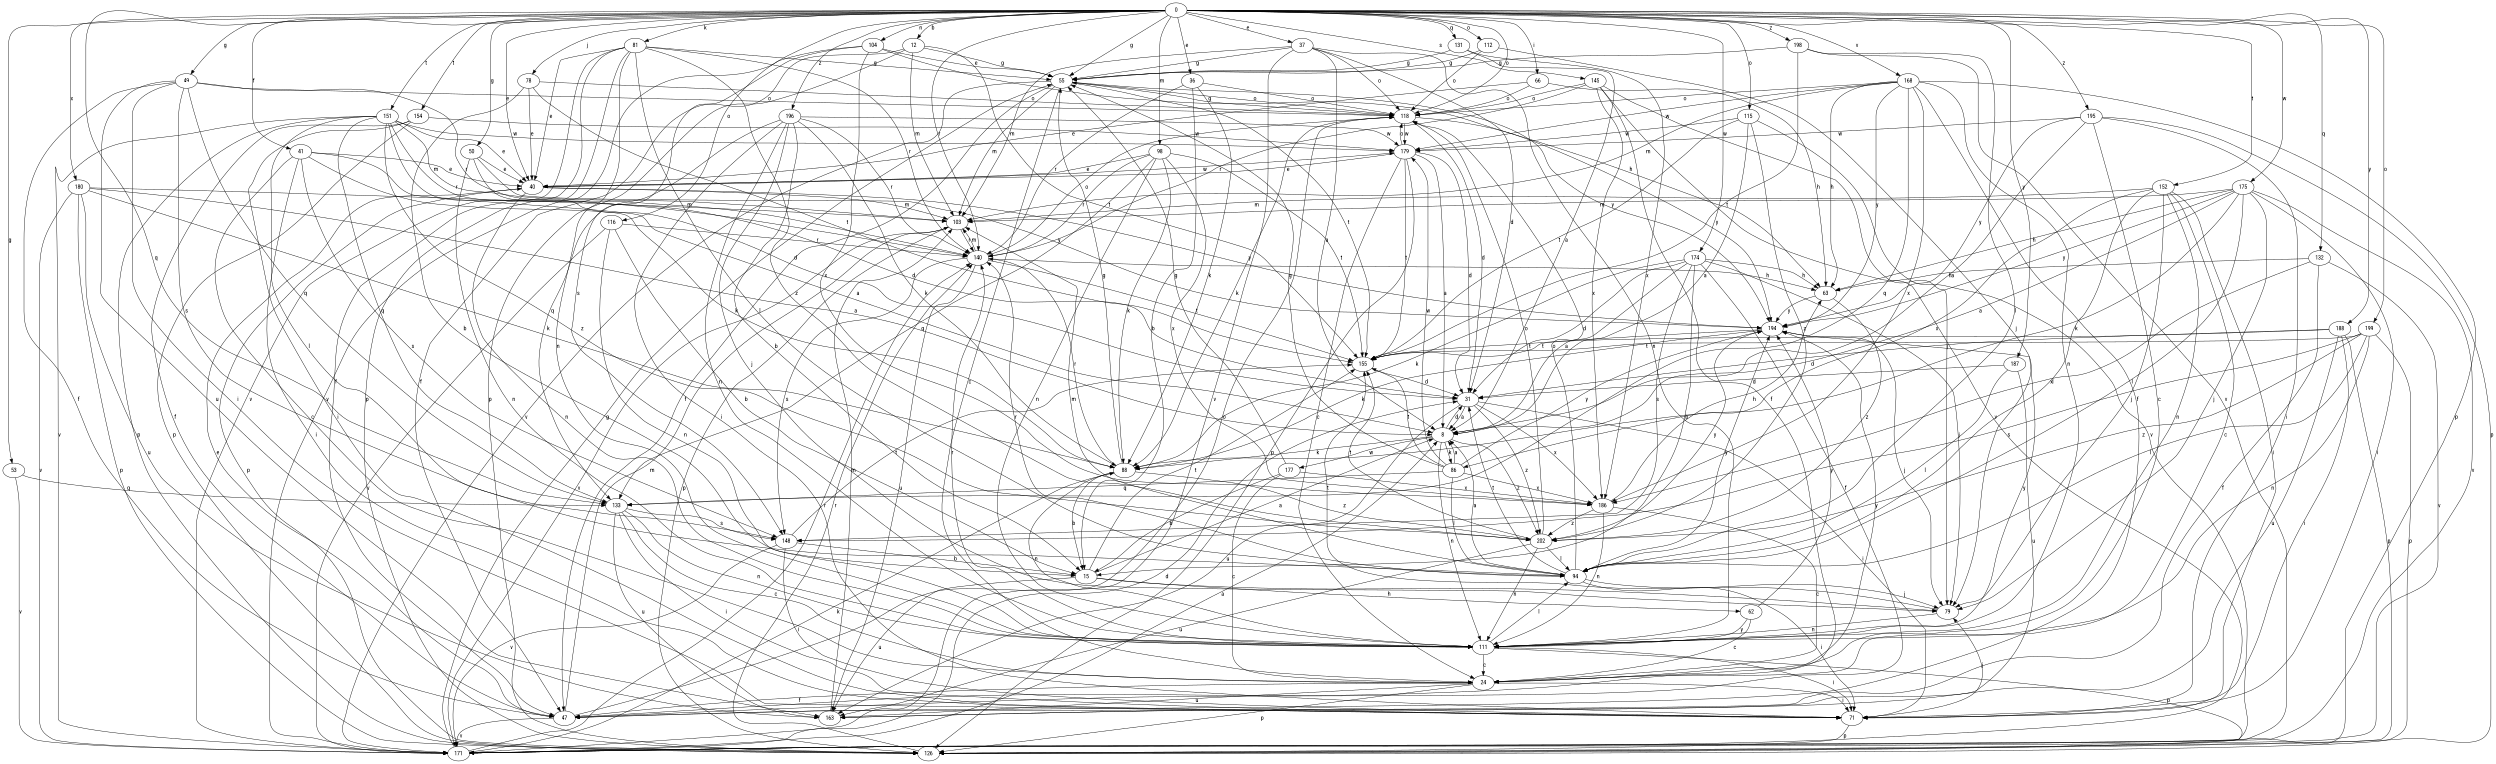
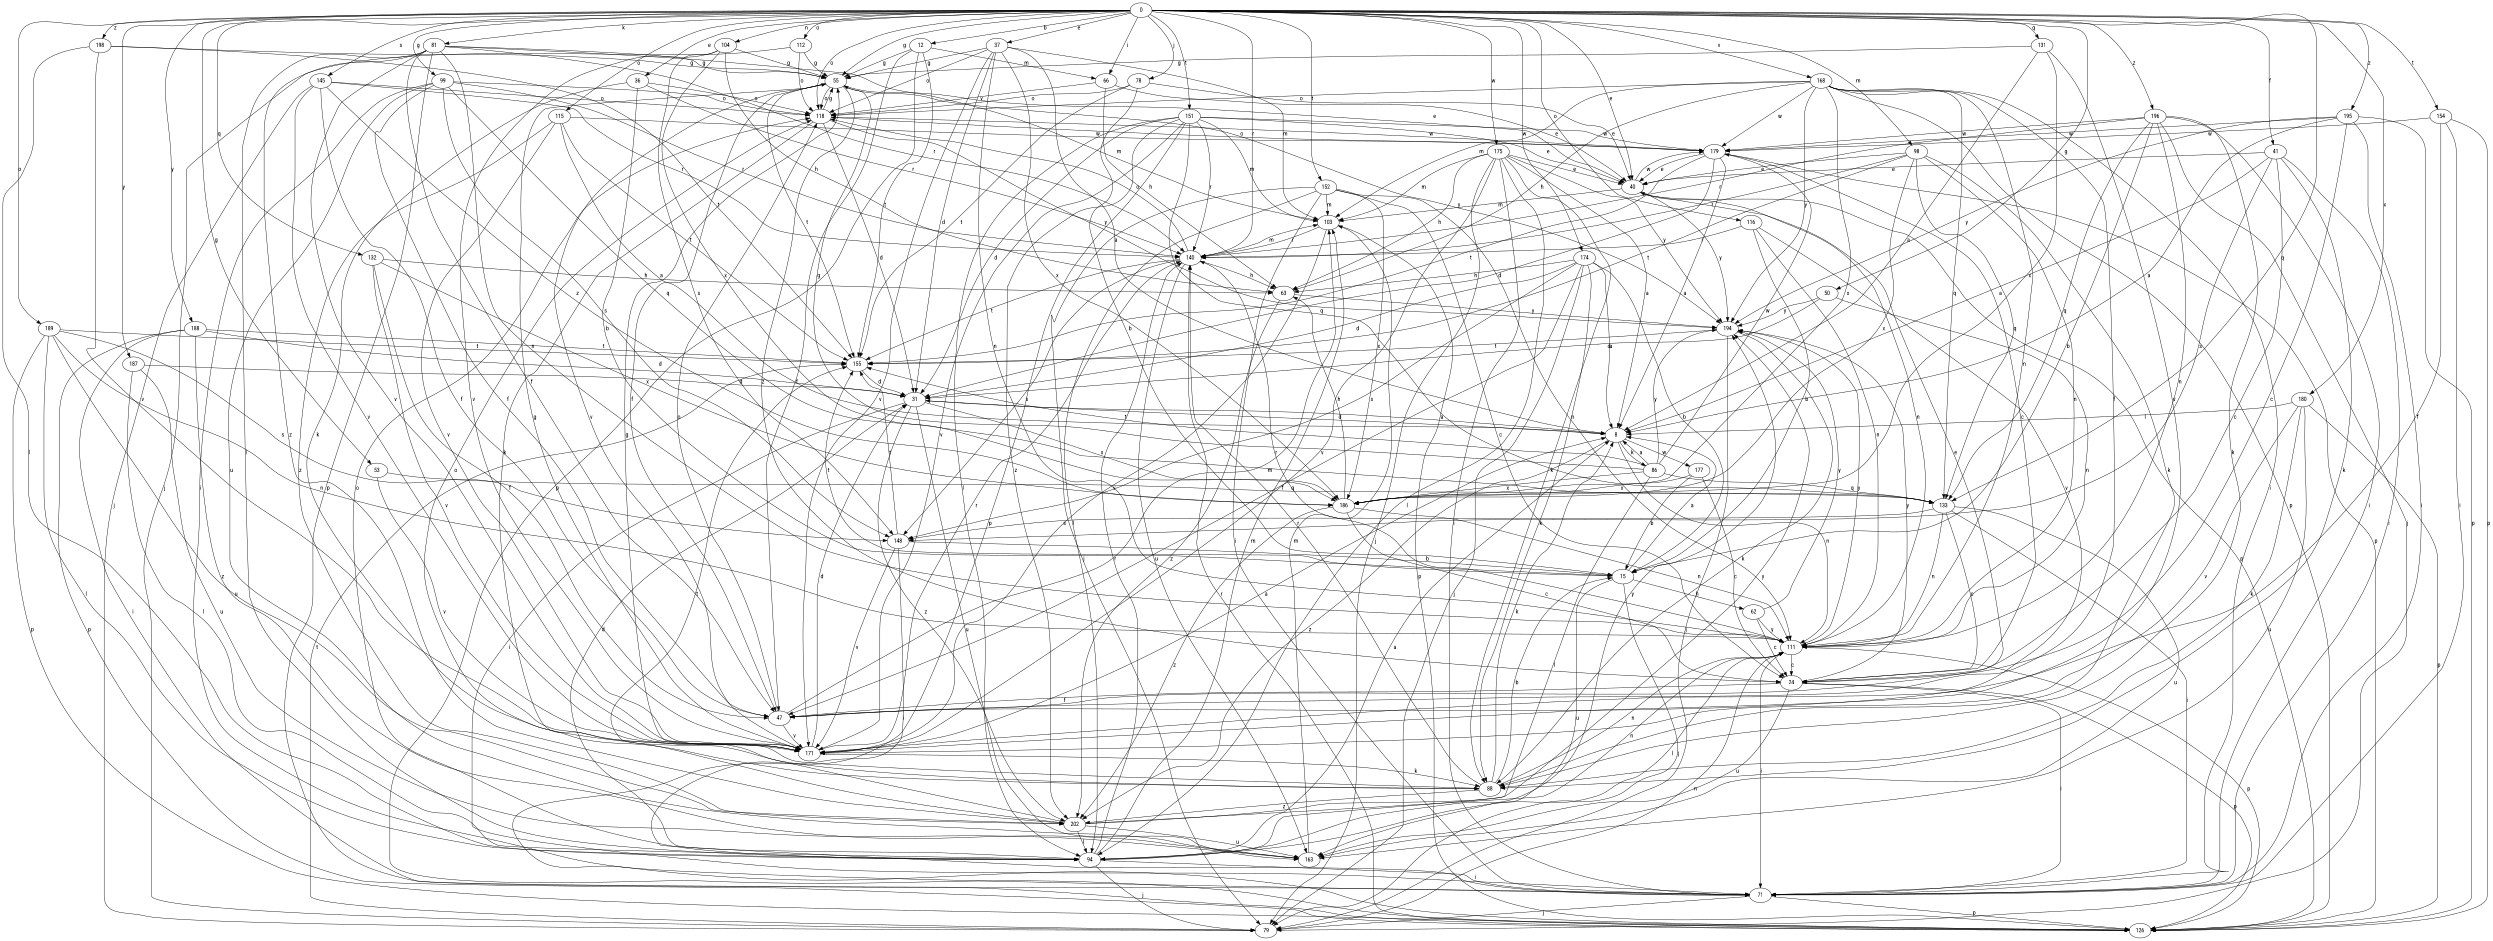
edge "104" -> "55": label "e" -> "g"
node "49": label "49" -> "99"
edge "66" -> "118": label "o" -> "v"
edge "12" -> "103": now "12" -> "66"
edge "50" -> "40": now "175" -> "40"
edge "180" -> "103": removed, label "m"
edge "177" -> "55": removed, label "g"
edge "145" -> "186": label "x" -> "z"
edge "37" -> "186": added, label "x"
edge "180" -> "8": label "a" -> "l"
node "199": label "199" -> "189"
edge "152" -> "86": now "152" -> "186"
edge "55" -> "24": label "c" -> "z"
edge "8" -> "88": reversed
edge "94" -> "31": label "t" -> "d"
edge "168" -> "71": added, label "i"
edge "131" -> "171": added, label "v"
